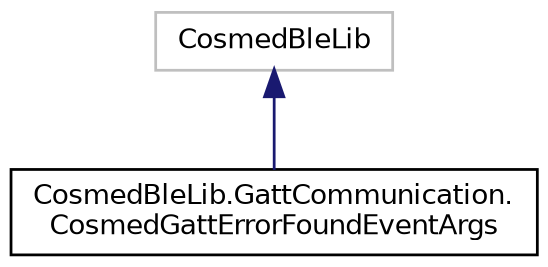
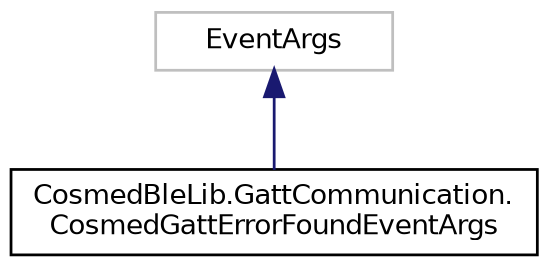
node "CosmedBleLib": label "CosmedBleLib" -> "EventArgs"
